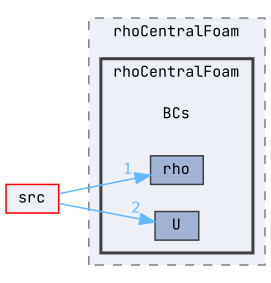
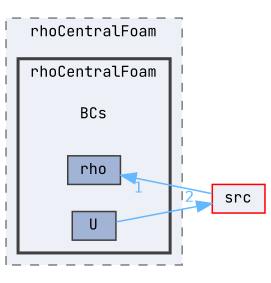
edge "src" -> "U": reversed
